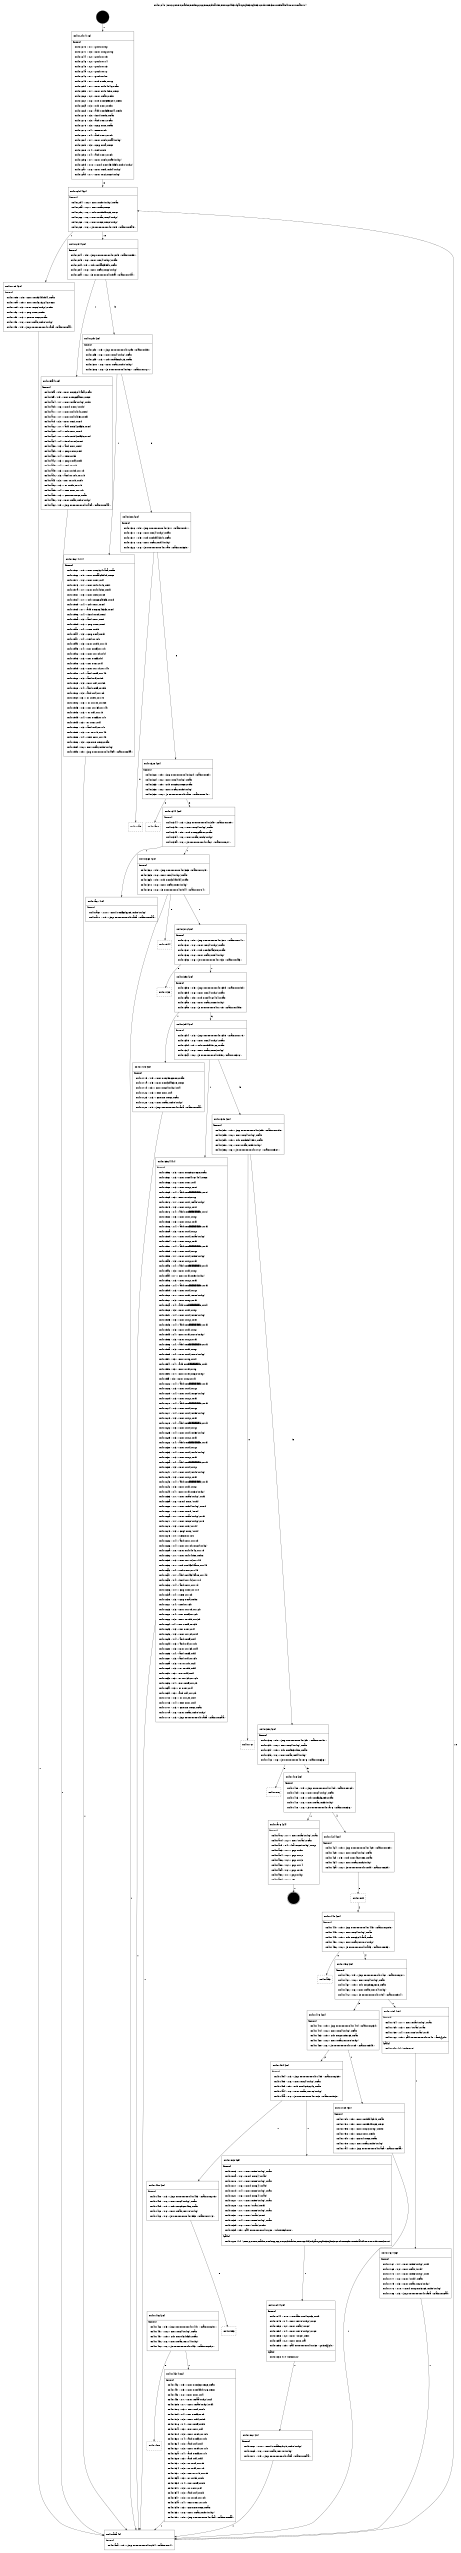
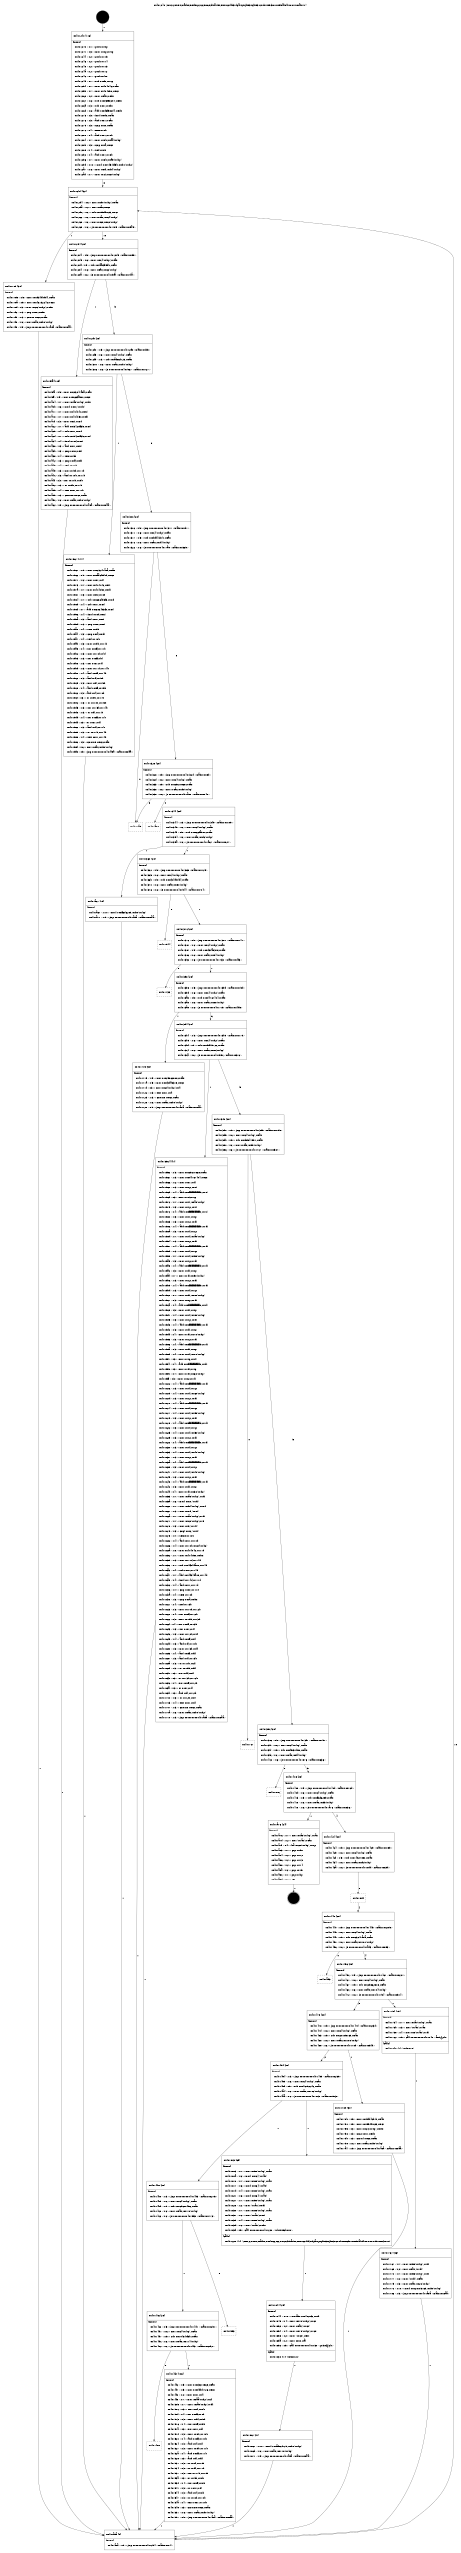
edge "0x401328 [28]" -> "0x401344 [28]": now "0x401328 [28]" -> "0x4017a9"
edge "0x401360 [28]" -> "0x401aea [5]": now "0x401a67 [15]" -> "0x401aea [5]"
edge "0x4014b0 [28]" -> "0x4014cc [28]": added, label "1"
